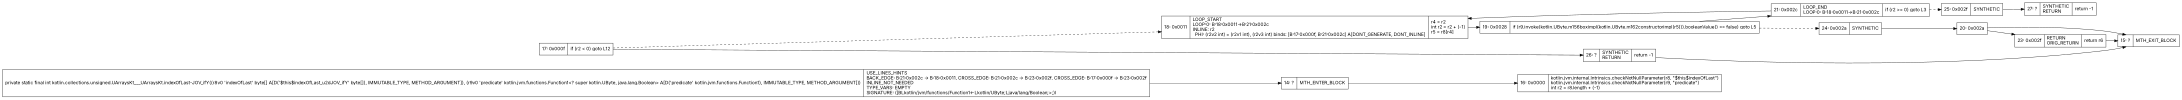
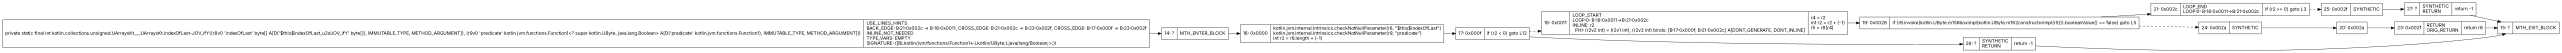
edge "21: 0x002c" -> "18: 0x0011": removed
edge "20: 0x002a" -> "15: ?": now "27: ?" -> "15: ?"
edge "16: 0x0000" -> "17: 0x000f": added
